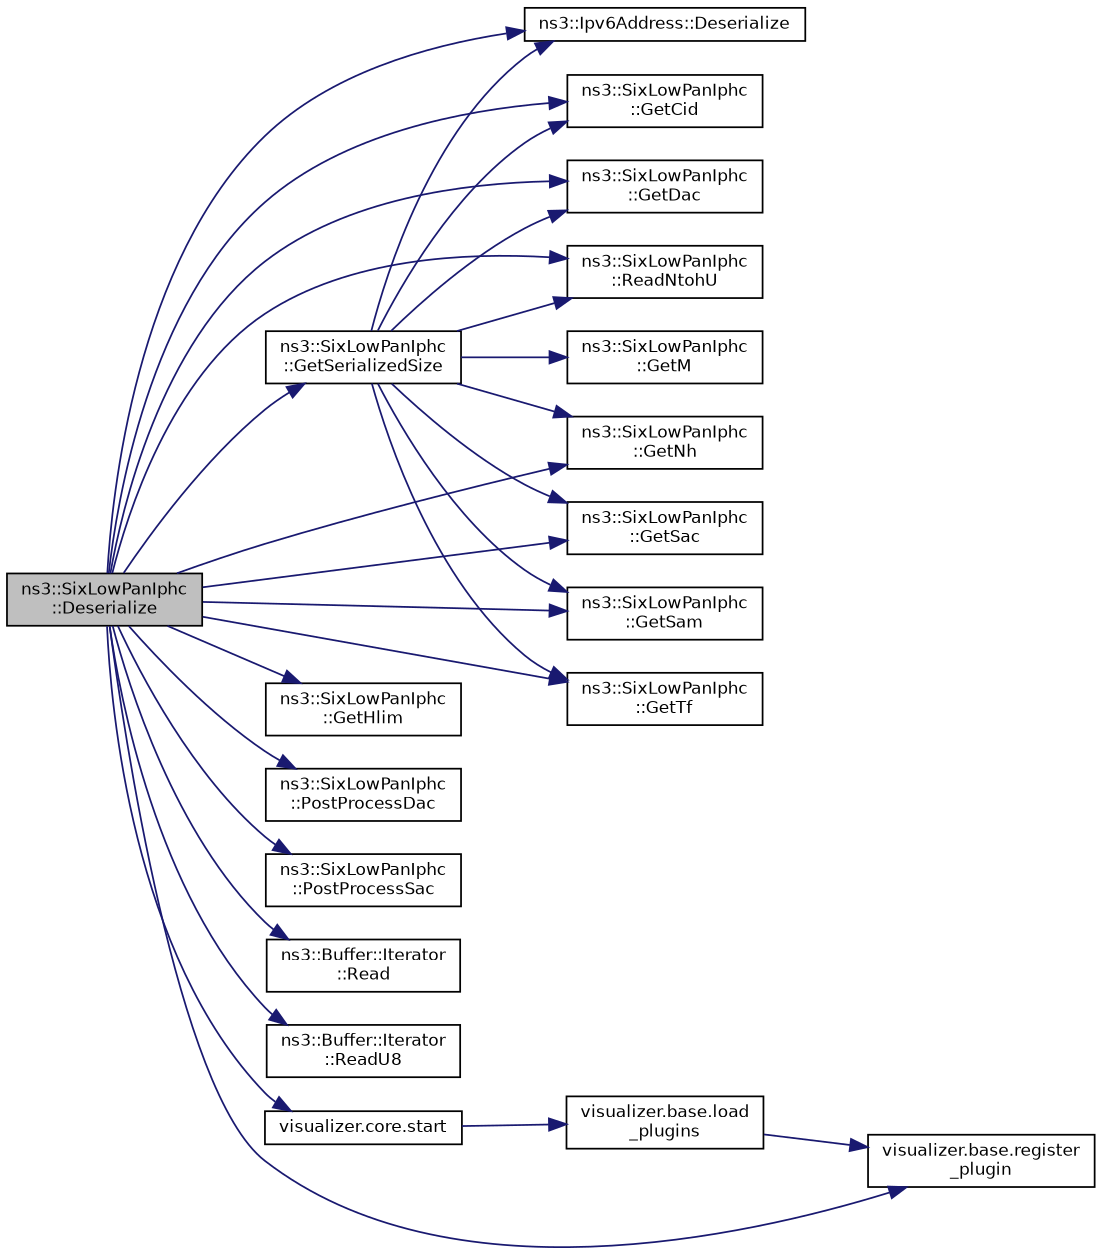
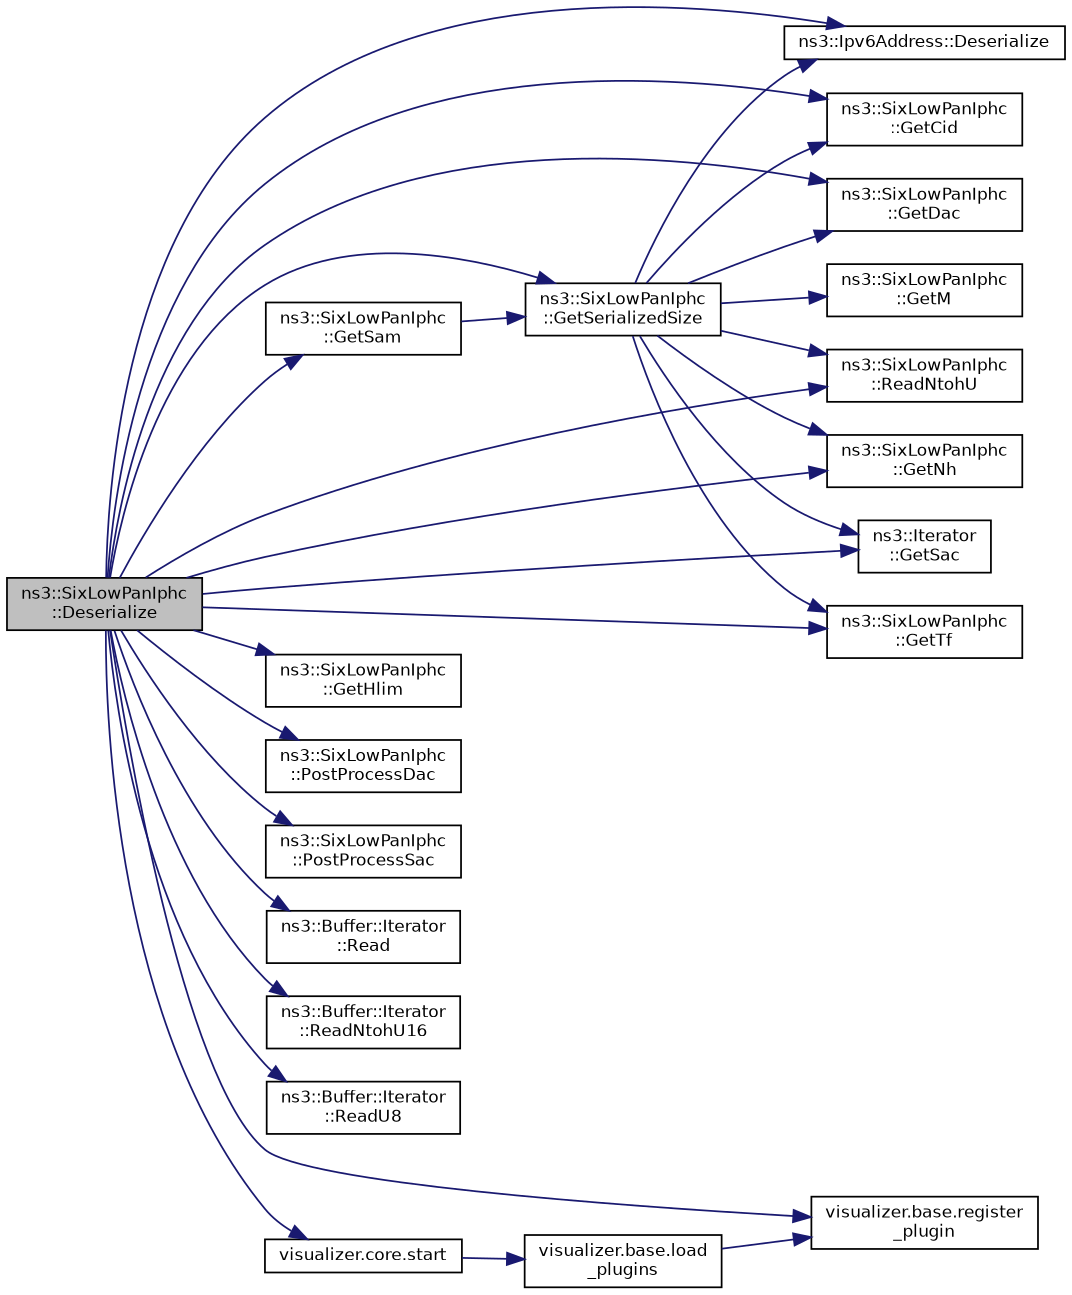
edge "ns3::SixLowPanIphc ::GetSerializedSize" -> "ns3::SixLowPanIphc ::GetSam": reversed
node "ns3::SixLowPanIphc ::GetSac": label "ns3::SixLowPanIphc ::GetSac" -> "ns3::Iterator ::GetSac"
node "ns3::Buffer::Iterator ::ReadNtohU16": added
